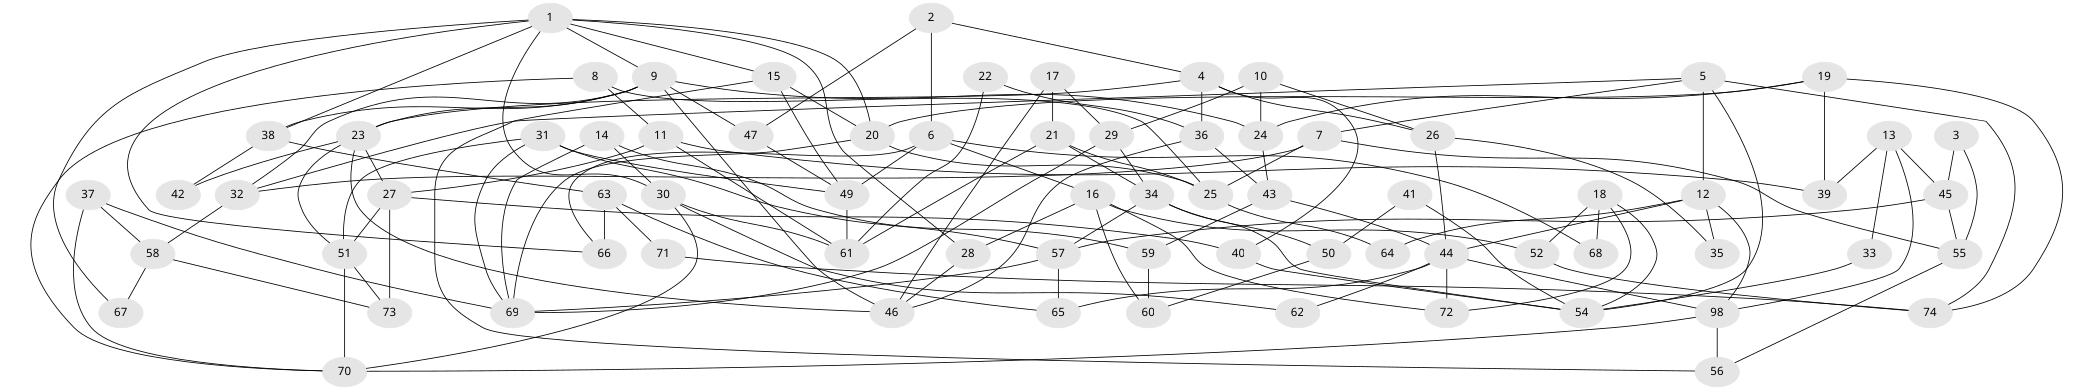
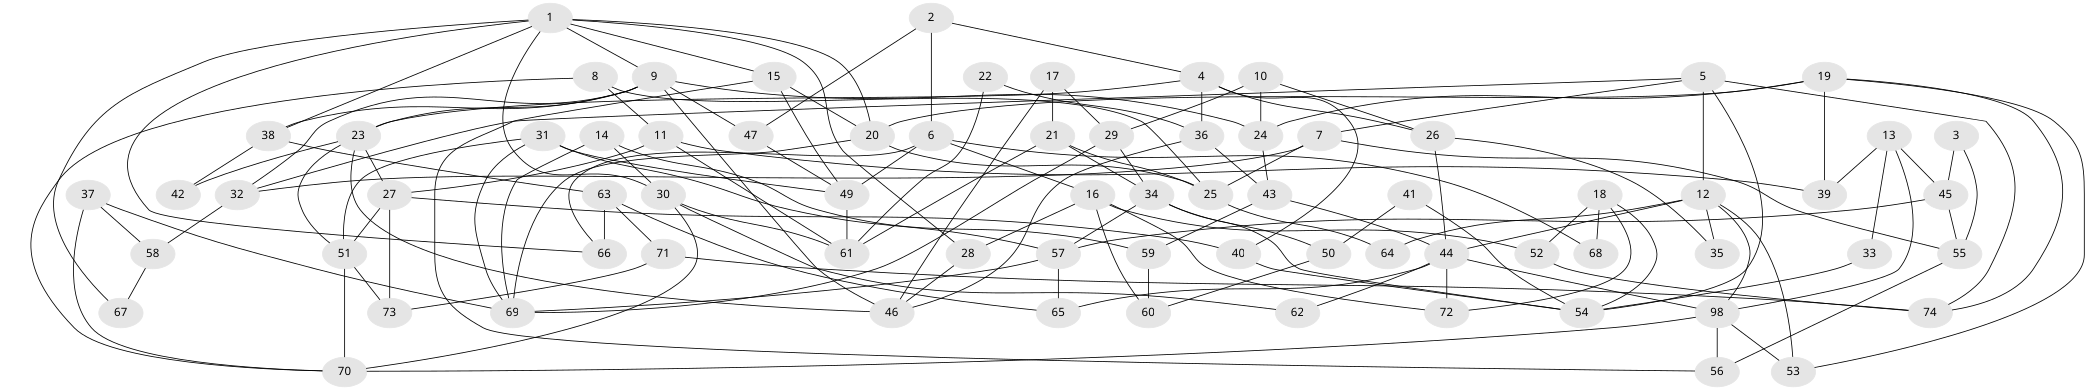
edge "58" -- "73": now "71" -- "73"
node "53": added
